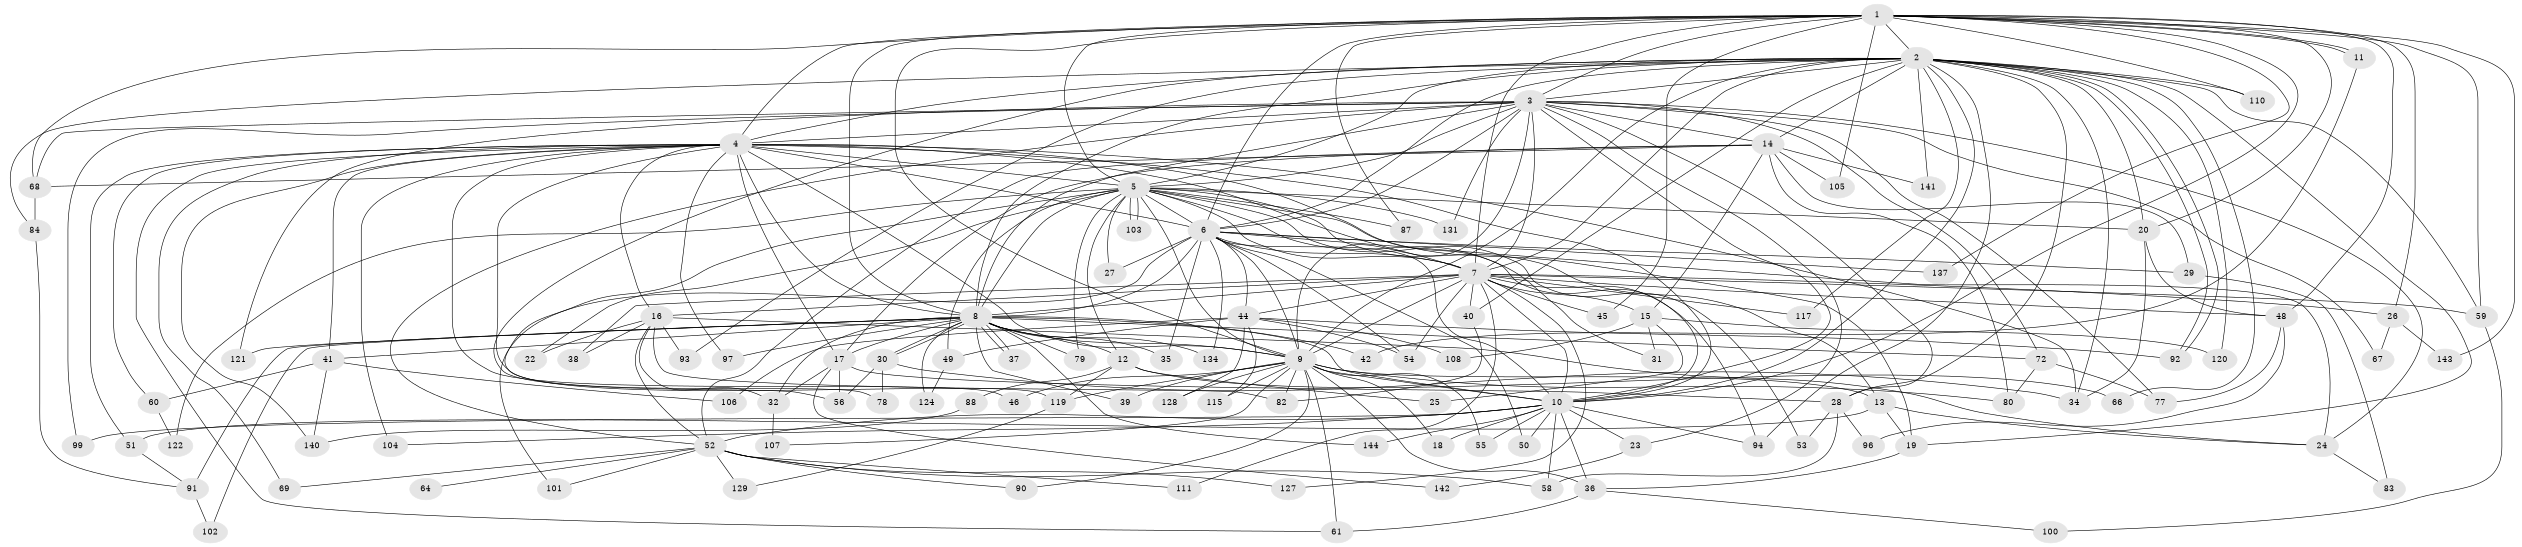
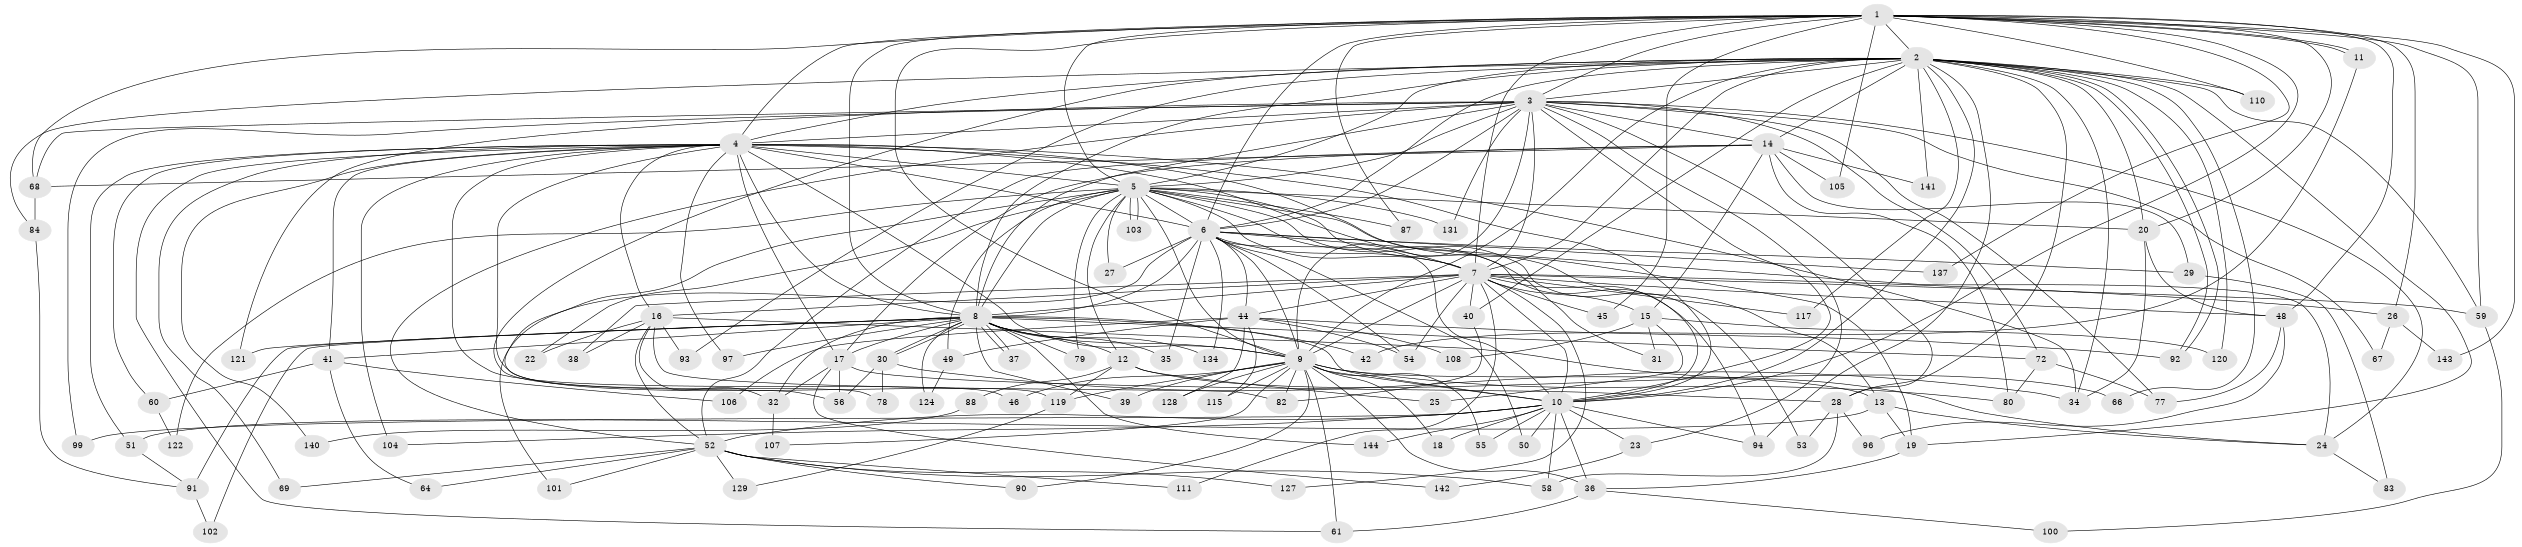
edge "41" -- "140": now "41" -- "64"
